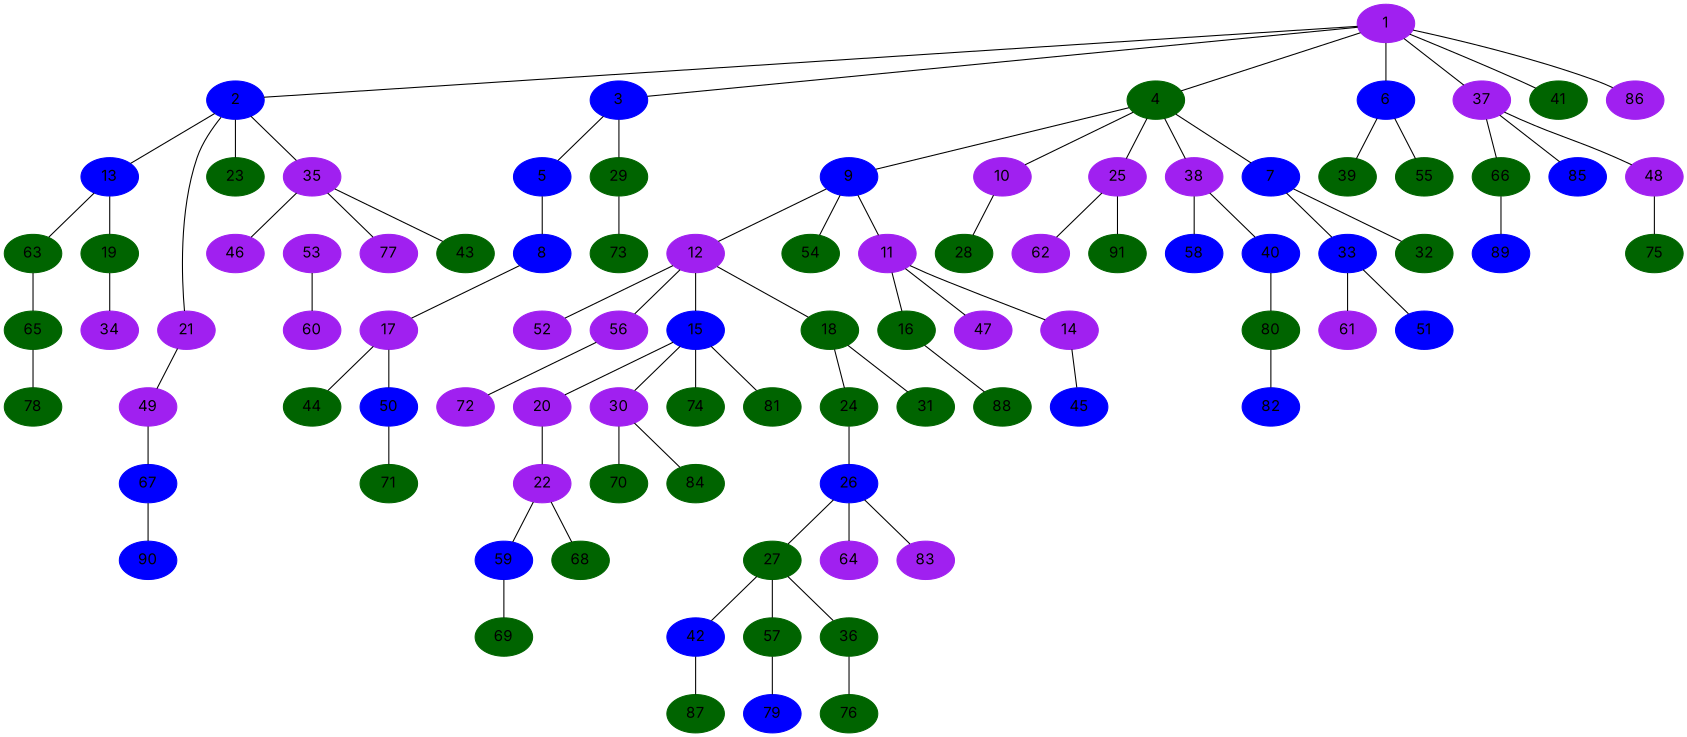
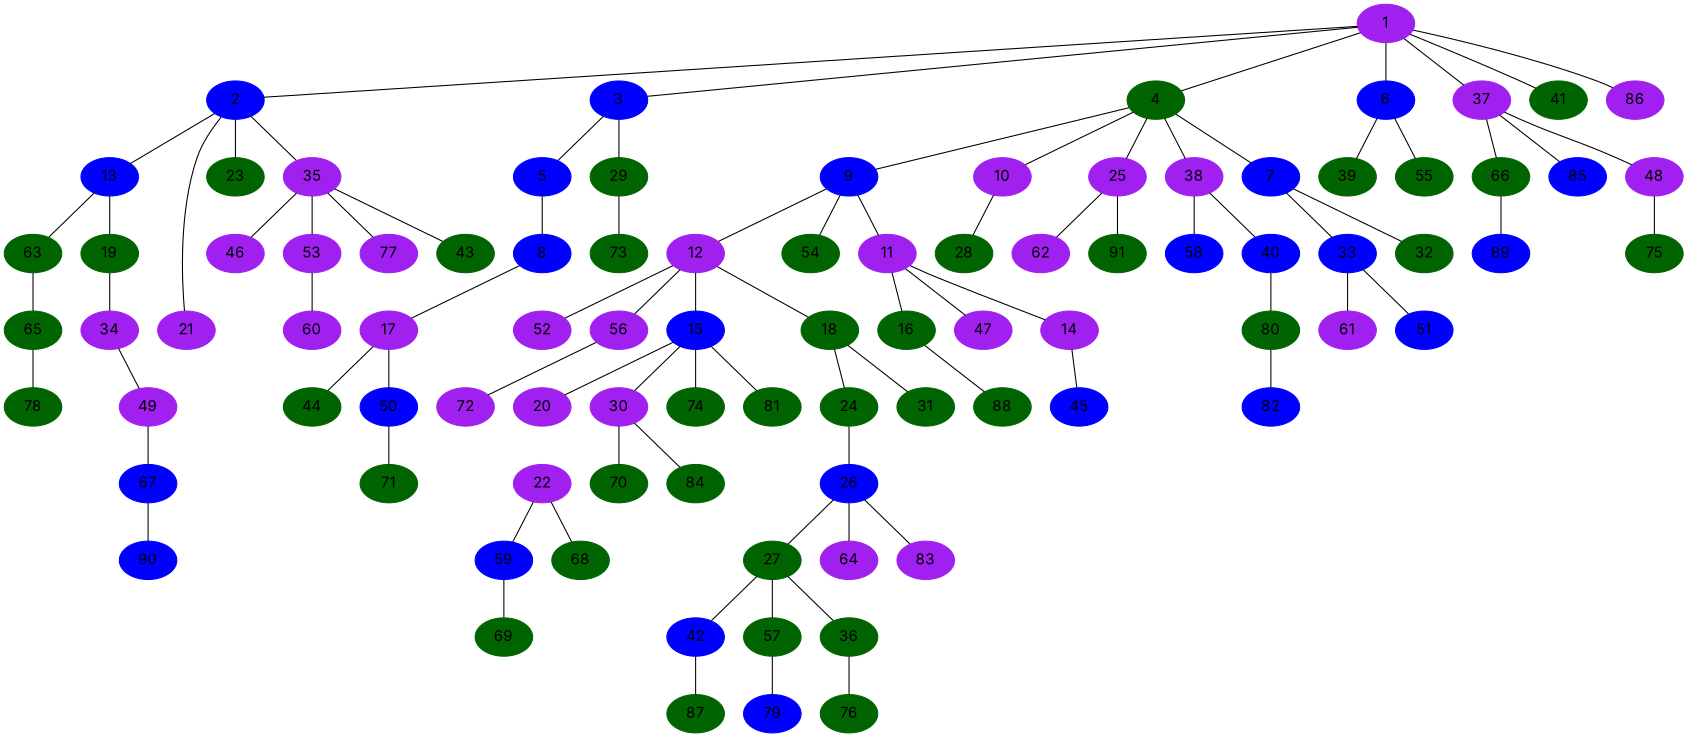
edge "35" -- "53": added
edge "21" -- "49": now "34" -- "49"
edge "20" -- "22": removed
